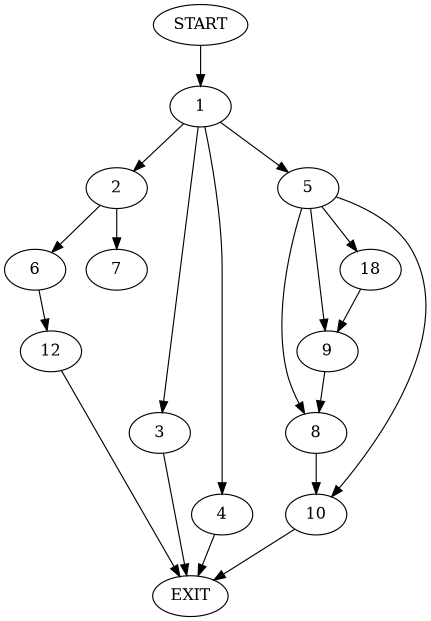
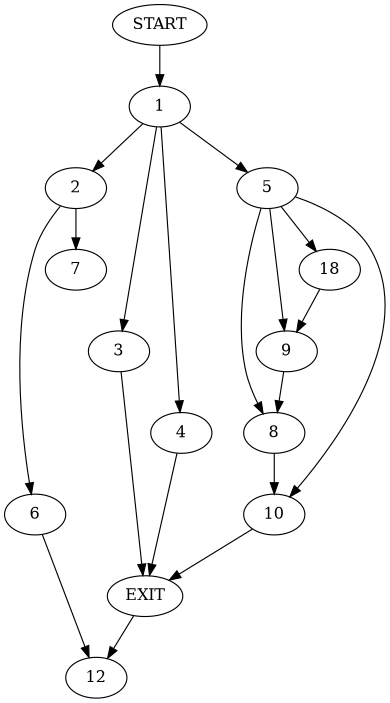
edge "12" -> "EXIT": reversed
